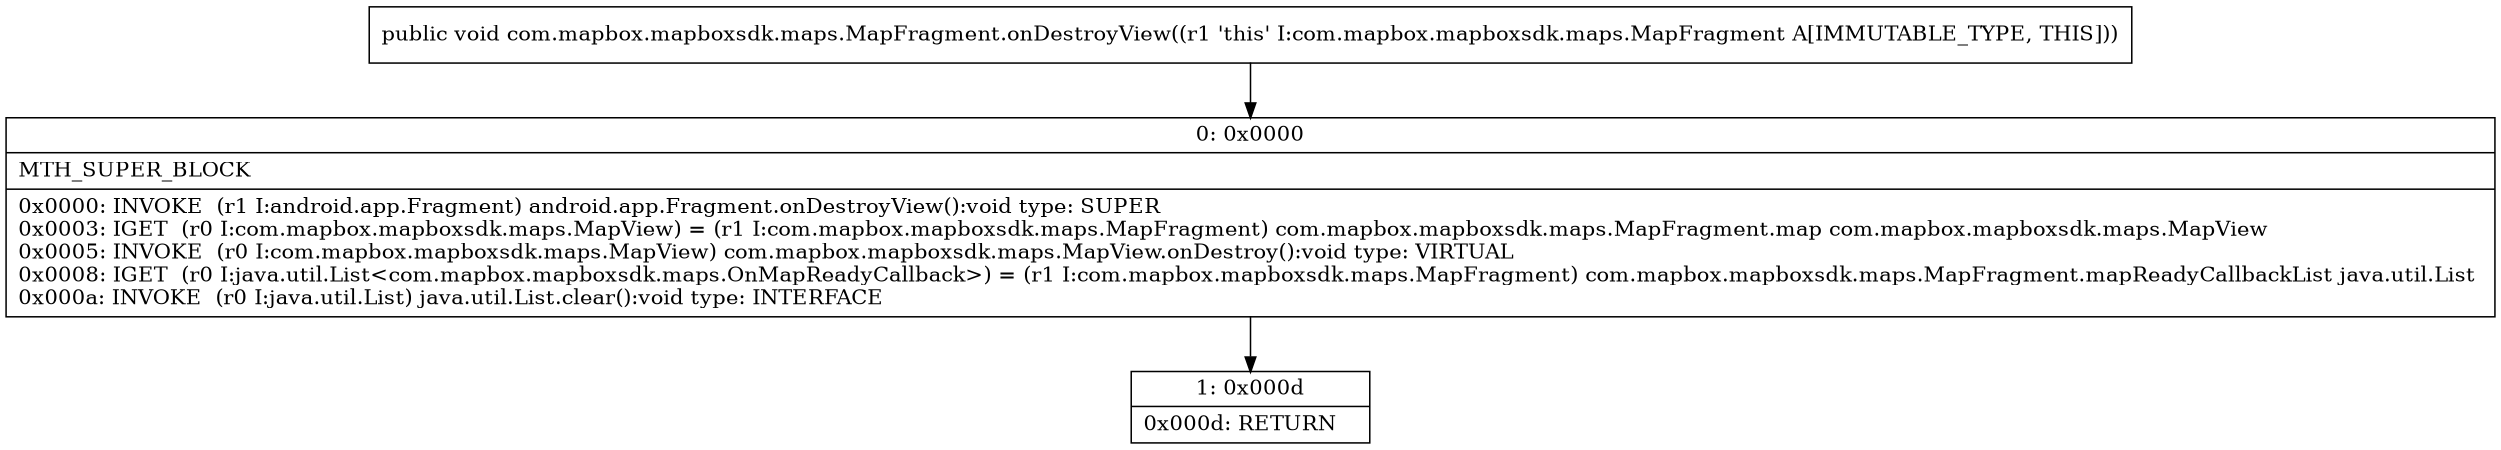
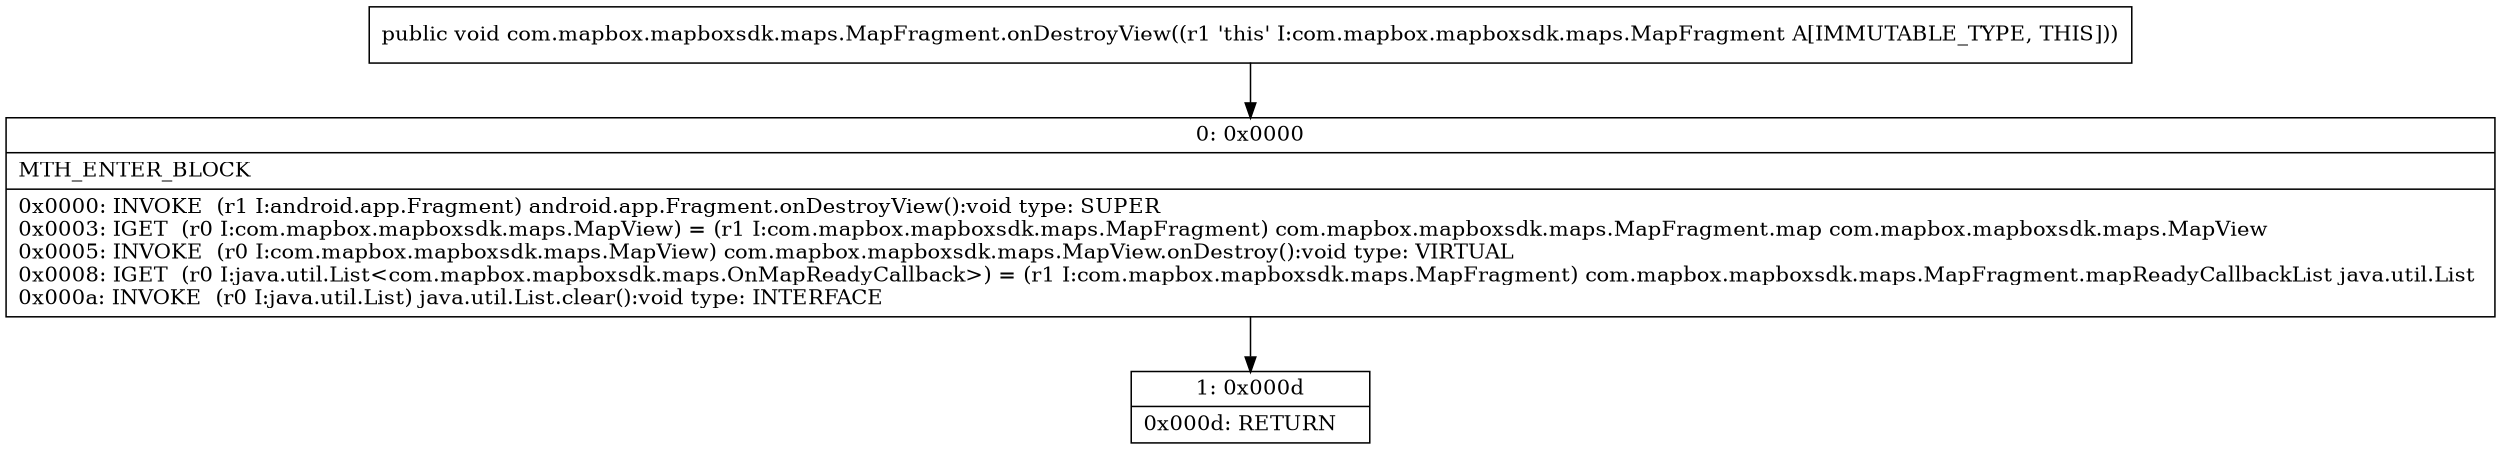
node "0: 0x0000": text "MTH_SUPER_BLOCK" -> "MTH_ENTER_BLOCK"
